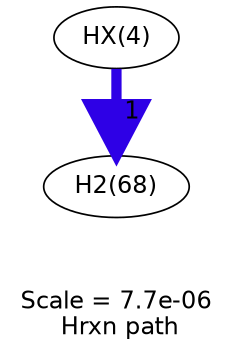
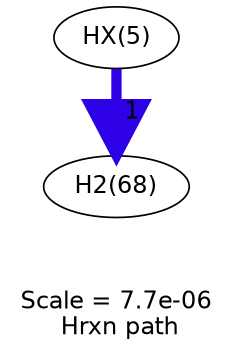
node "HX(4)": label "HX(4)" -> "HX(5)"
